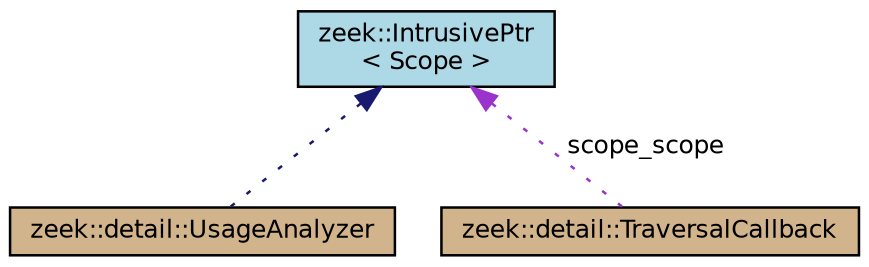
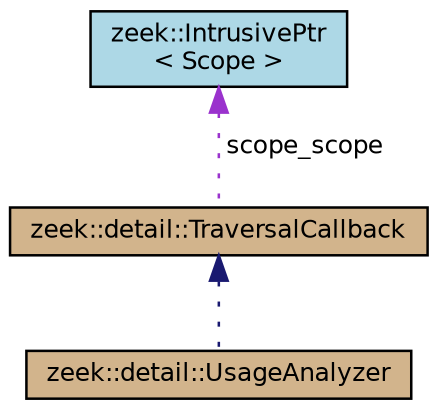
edge "zeek::detail::UsageAnalyzer" -> "zeek::IntrusivePtr < Scope >": now "zeek::detail::UsageAnalyzer" -> "zeek::detail::TraversalCallback"
